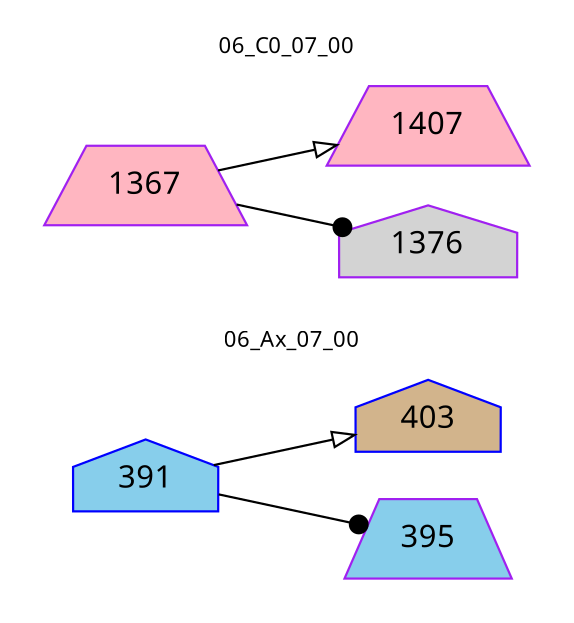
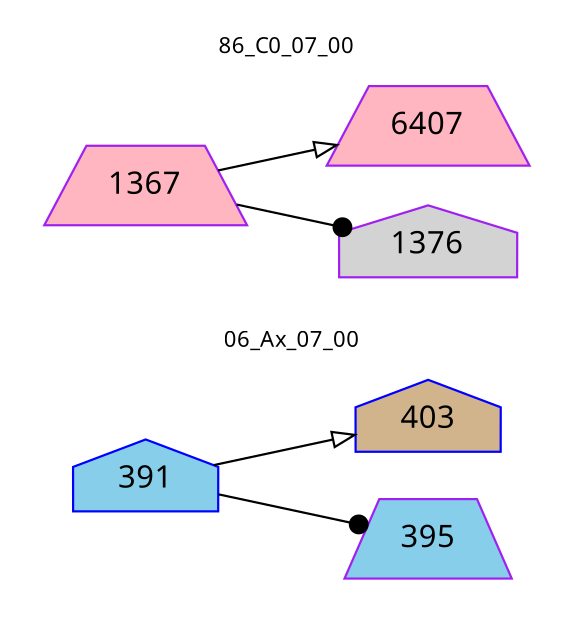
cluster "06_C0_07_00": label "06_C0_07_00" -> "86_C0_07_00"
node "1407": label "1407" -> "6407"
